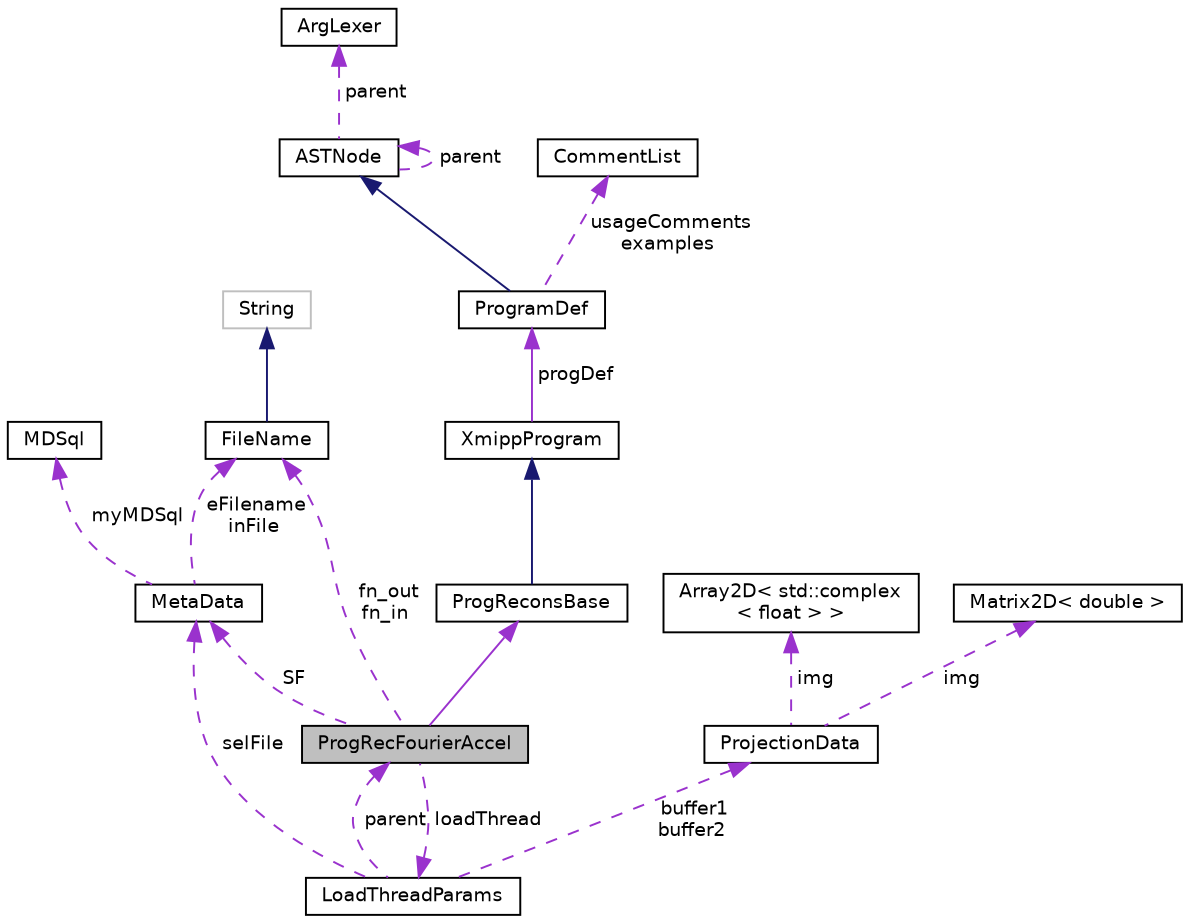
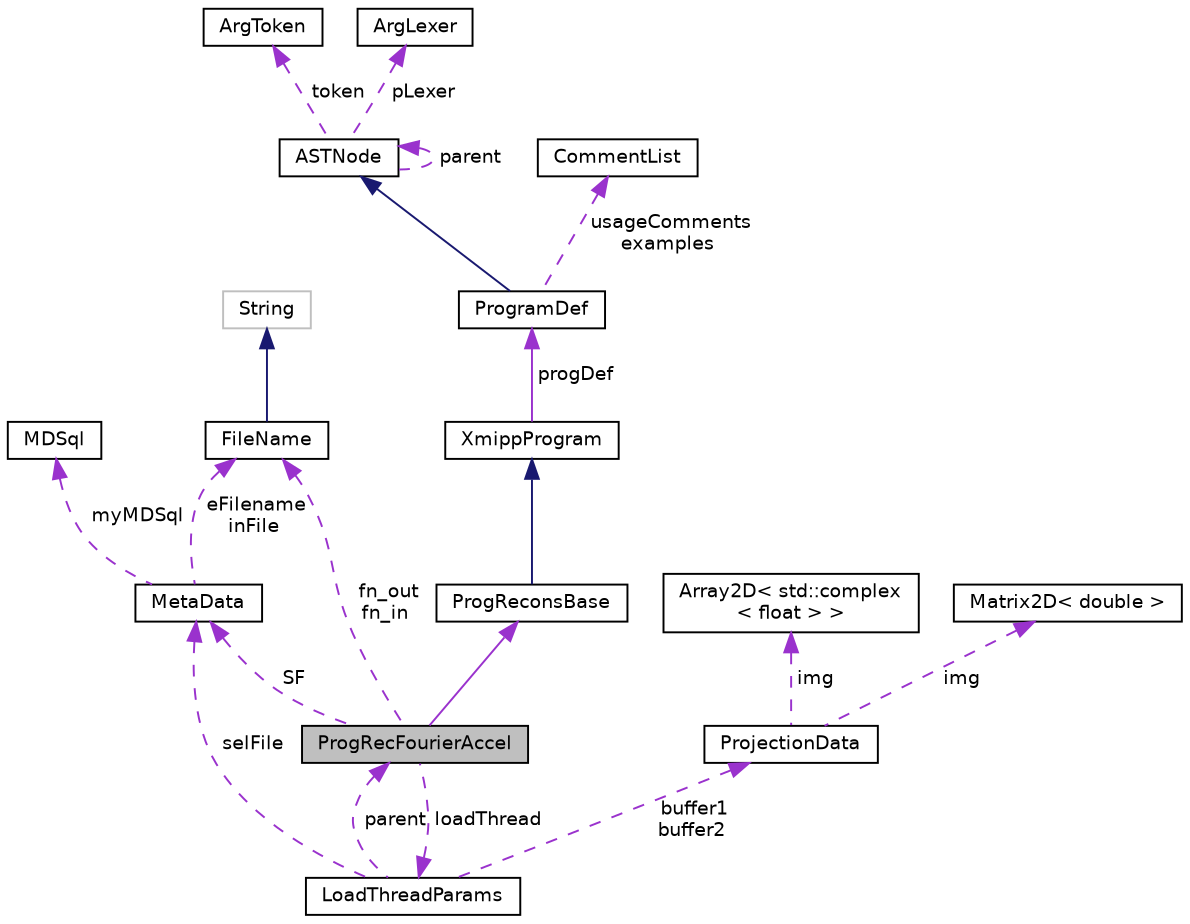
node "ArgToken": added
edge "ASTNode" -> "ArgLexer": label " parent" -> " pLexer"
